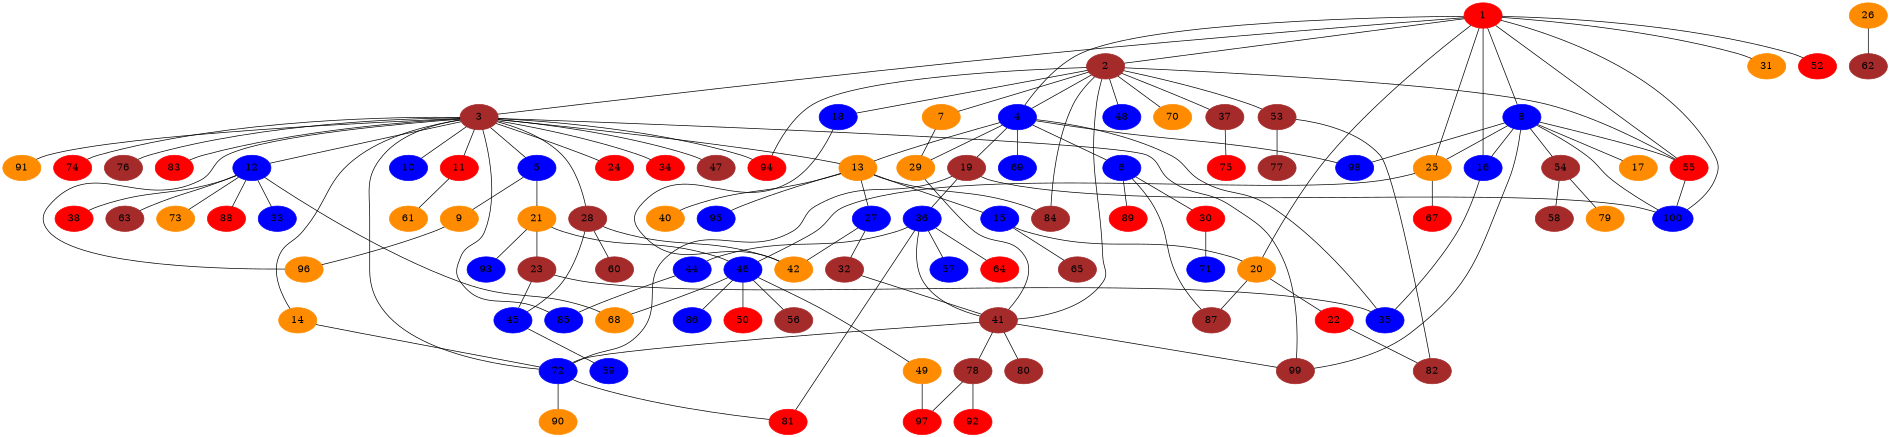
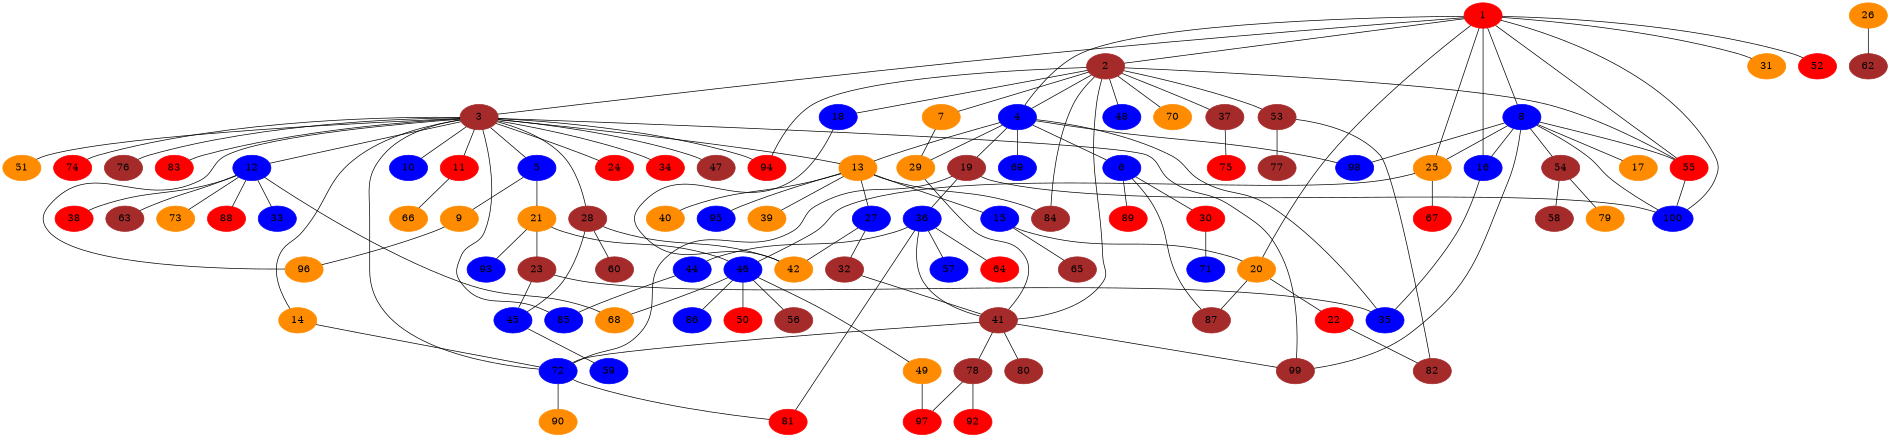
node "91": label "91" -> "51"
node "61": label "61" -> "66"
node "39": added
